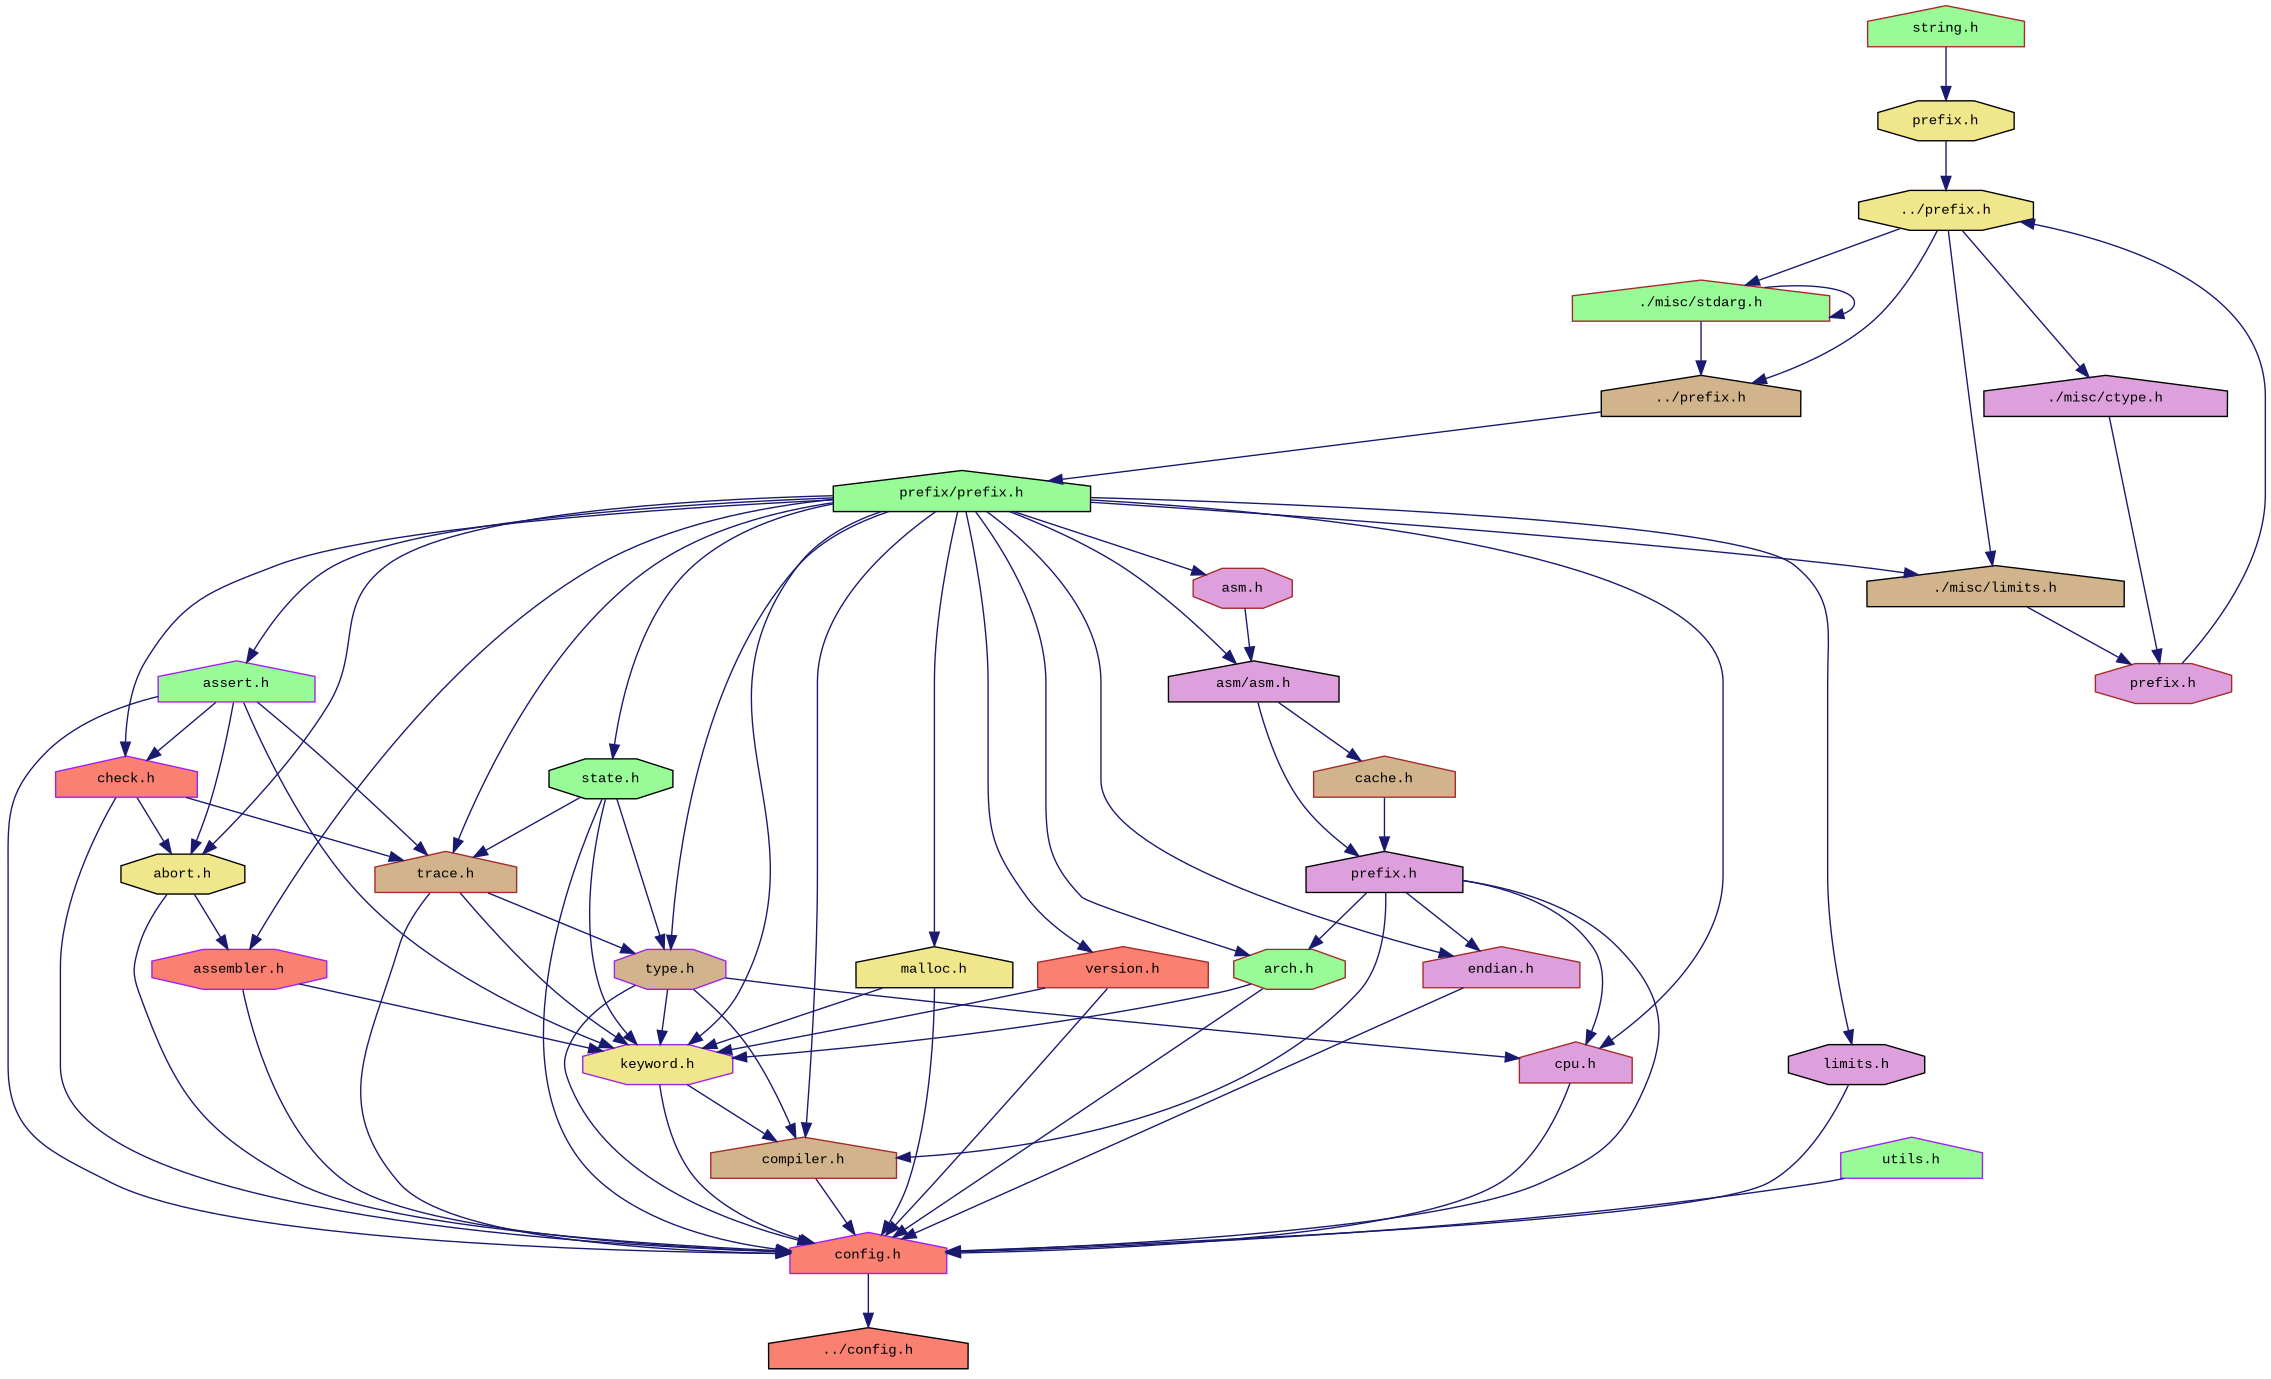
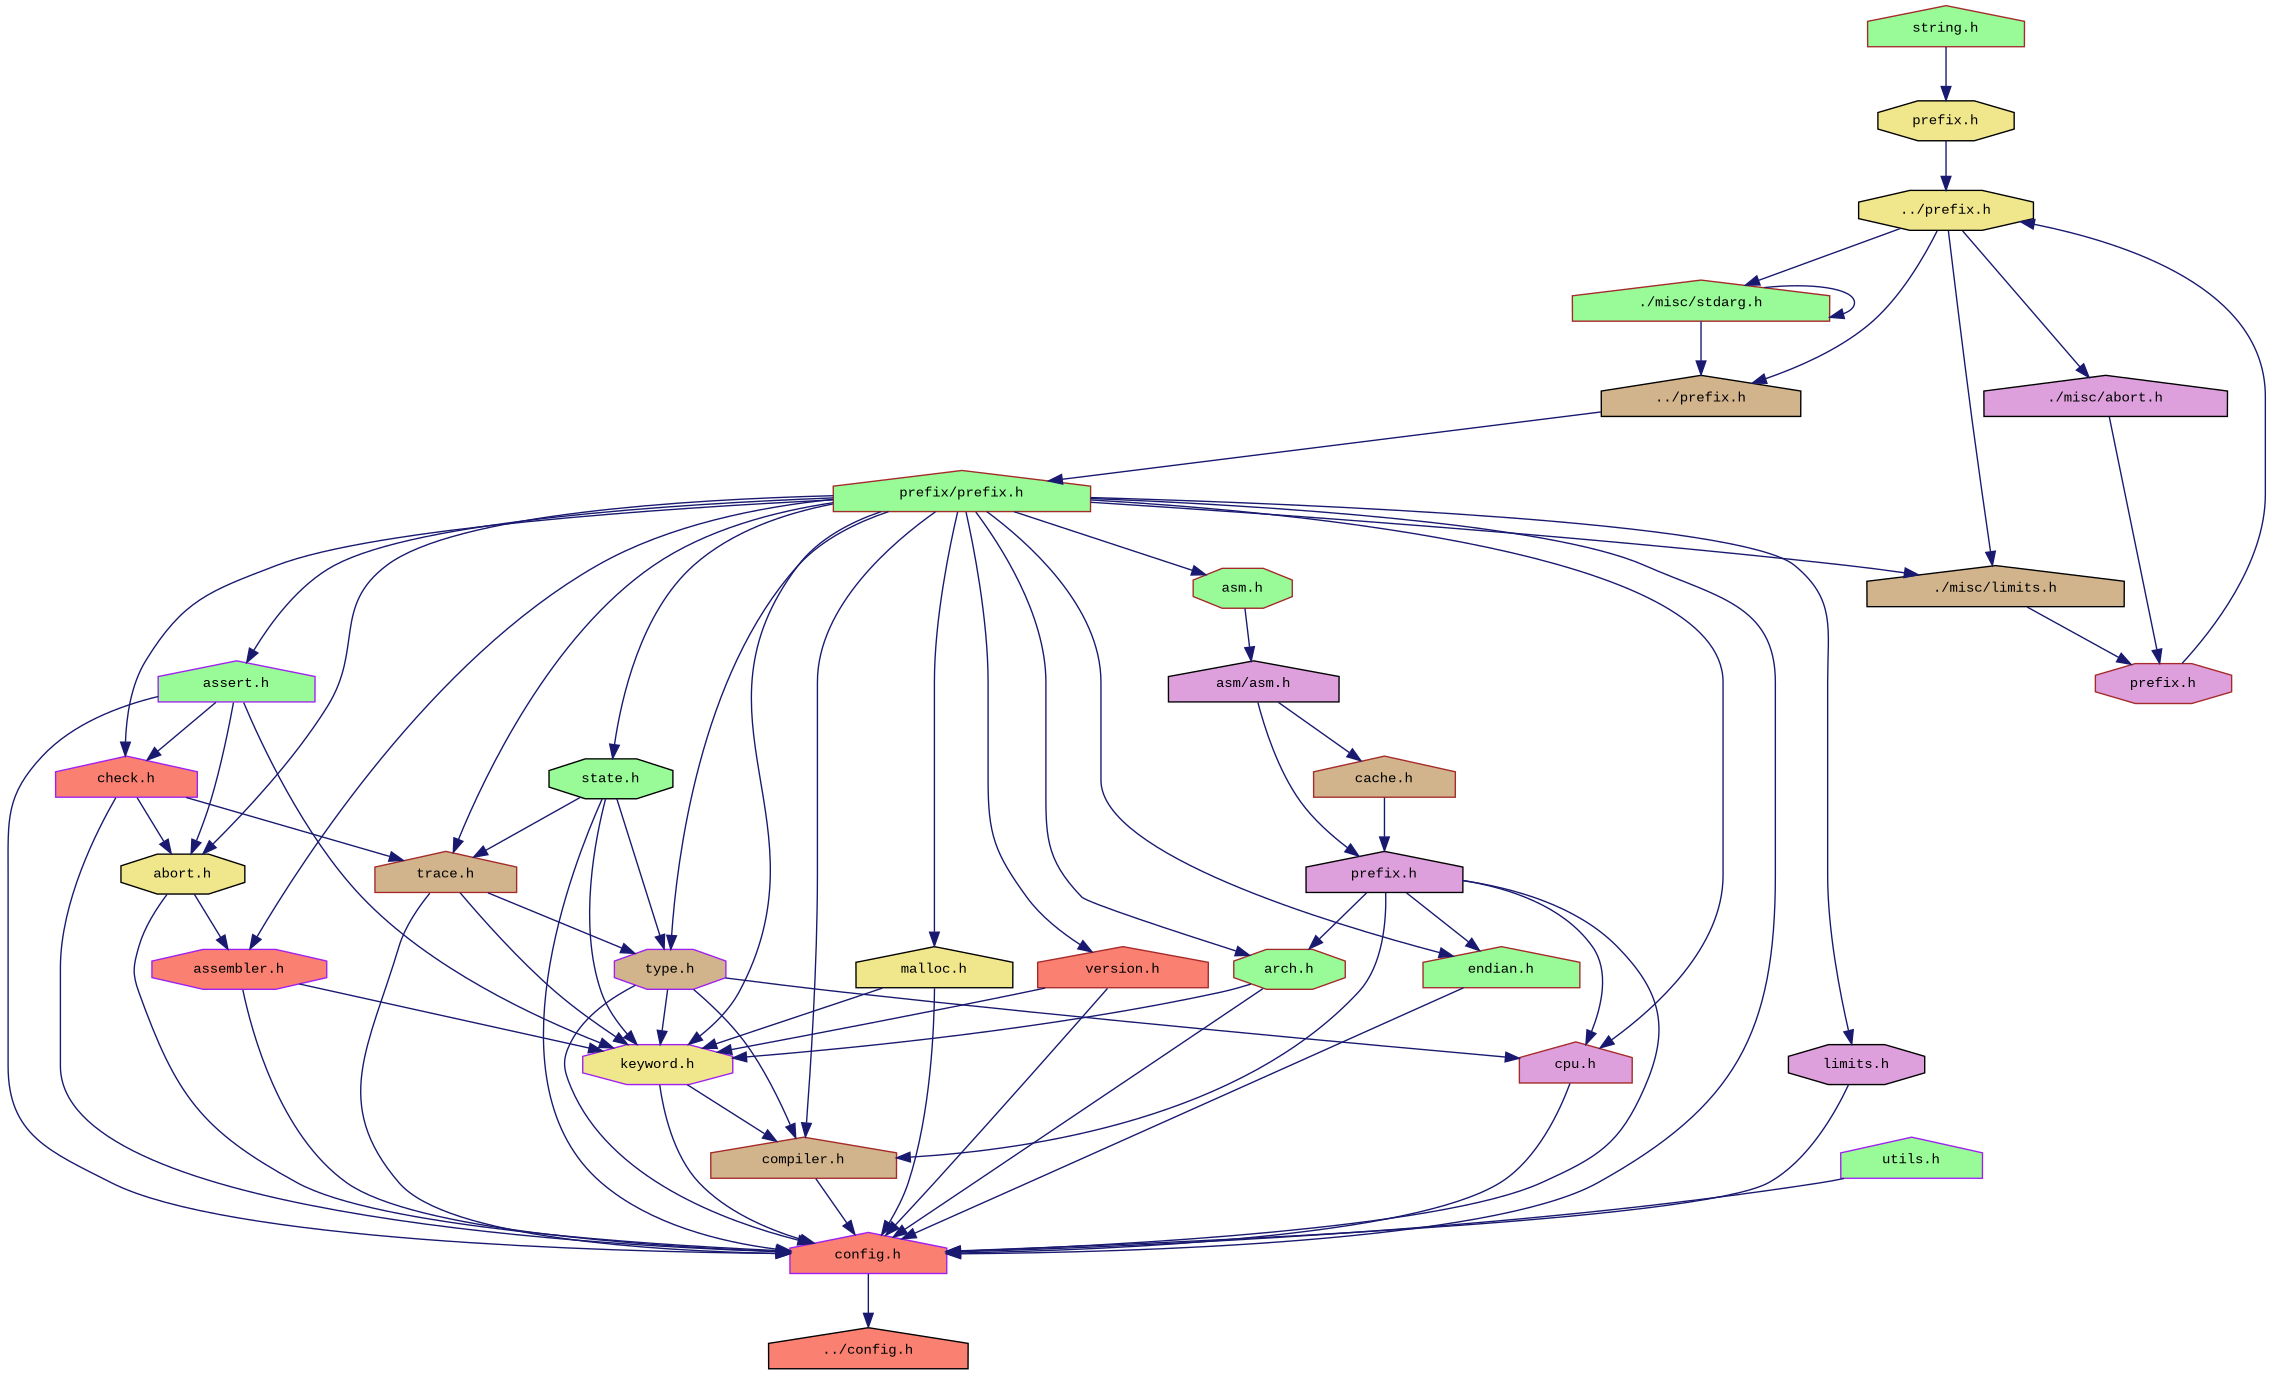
node "./misc/ctype.h": label "./misc/ctype.h" -> "./misc/abort.h"
node "prefix/prefix.h": color black -> brown
edge "prefix/prefix.h" -> "asm/asm.h": now "prefix/prefix.h" -> "config.h"
node "asm.h": fillcolor plum -> palegreen
edge "assert.h" -> "trace.h": removed
node "endian.h": fillcolor plum -> palegreen
